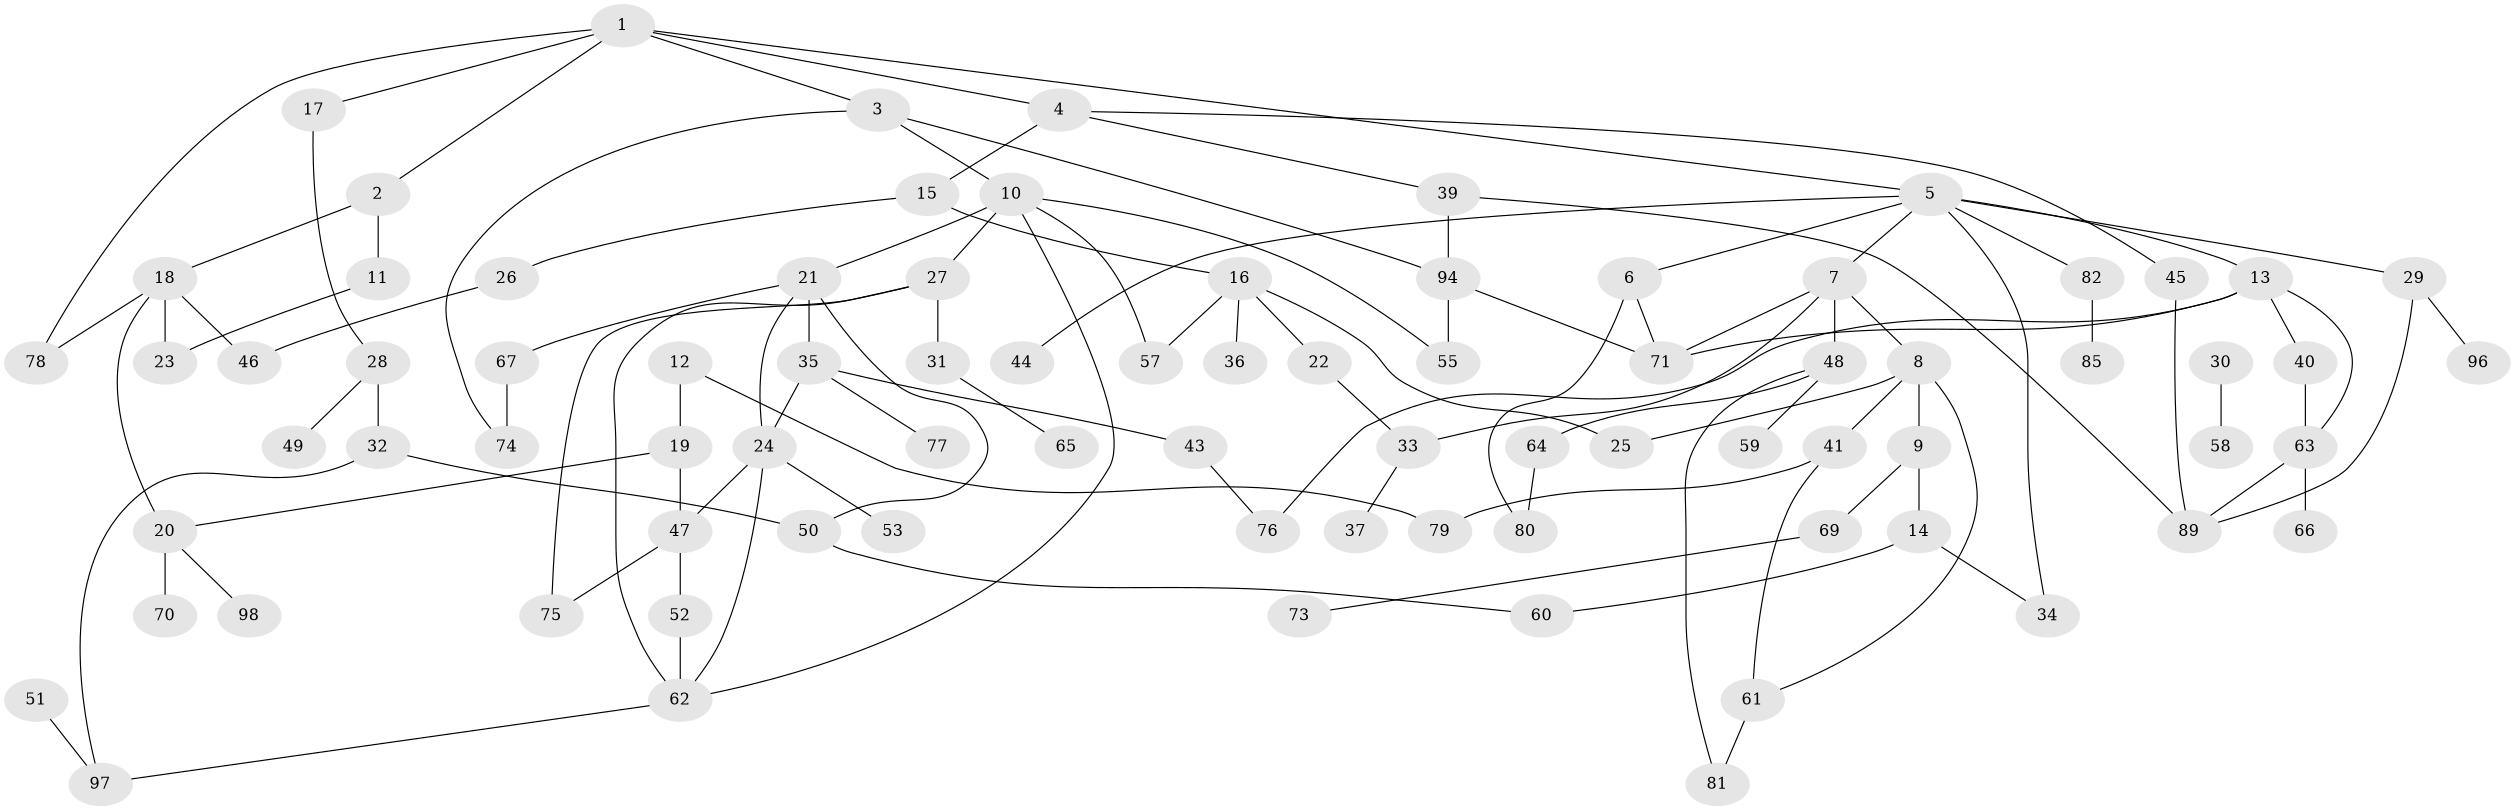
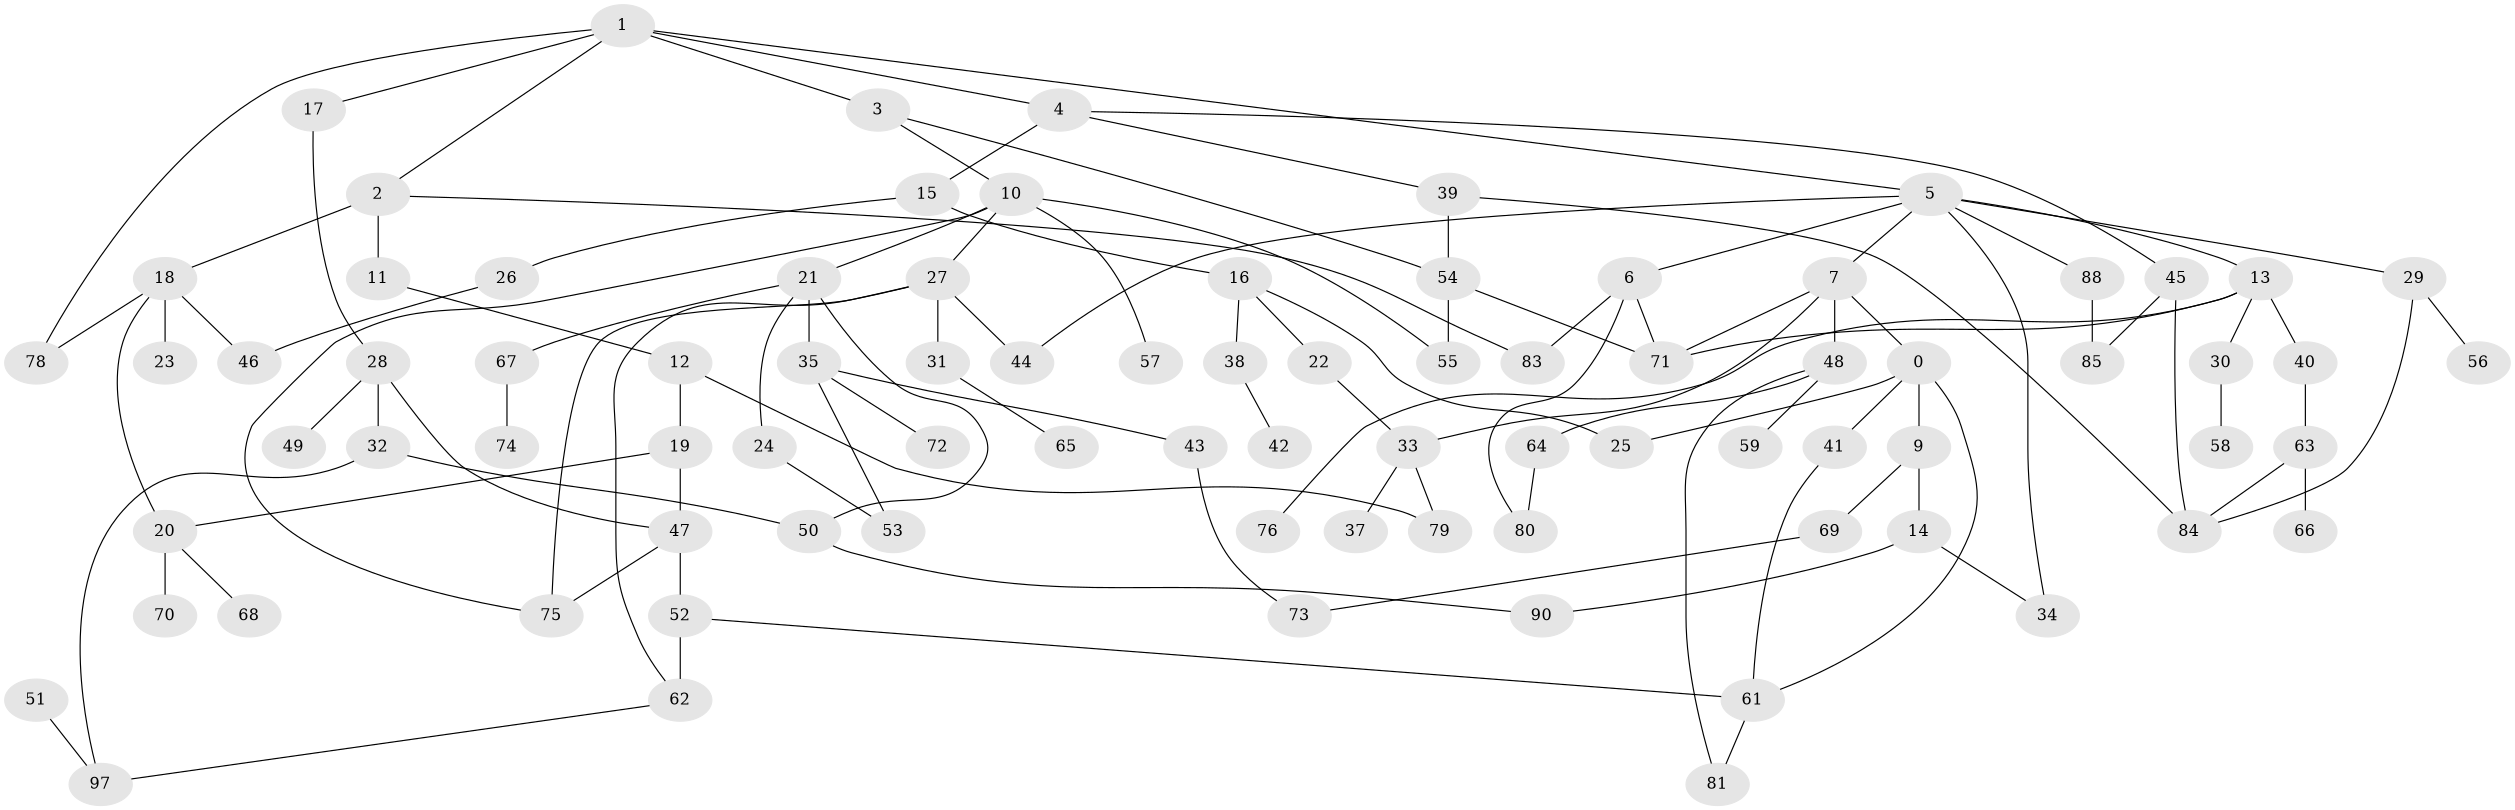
edge "3" -- "74": removed
node "94": label "94" -> "54"
node "82": label "82" -> "88"
edge "11" -- "23": now "11" -- "12"
edge "27" -- "44": added
edge "16" -- "57": removed
edge "45" -- "85": added
edge "13" -- "63": now "13" -- "30"
node "36": label "36" -> "38"
node "83": added
node "8": label "8" -> "0"
node "96": label "96" -> "56"
edge "35" -- "24": now "35" -- "53"
node "77": label "77" -> "72"
node "42": added
edge "24" -- "47": now "28" -- "47"
edge "41" -- "79": now "33" -- "79"
edge "43" -- "76": now "43" -- "73"
node "89": label "89" -> "84"
edge "10" -- "62": now "10" -- "75"
edge "24" -- "62": removed
node "98": label "98" -> "68"
node "60": label "60" -> "90"
edge "52" -- "61": added
